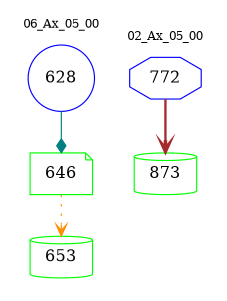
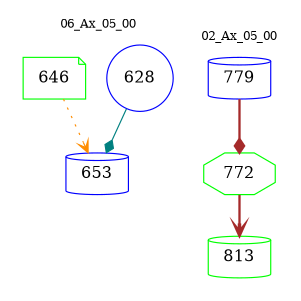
node "772": color blue -> green
node "779": added
edge "628" -> "646": now "628" -> "653"
node "873": label "873" -> "813"
node "653": color green -> blue
